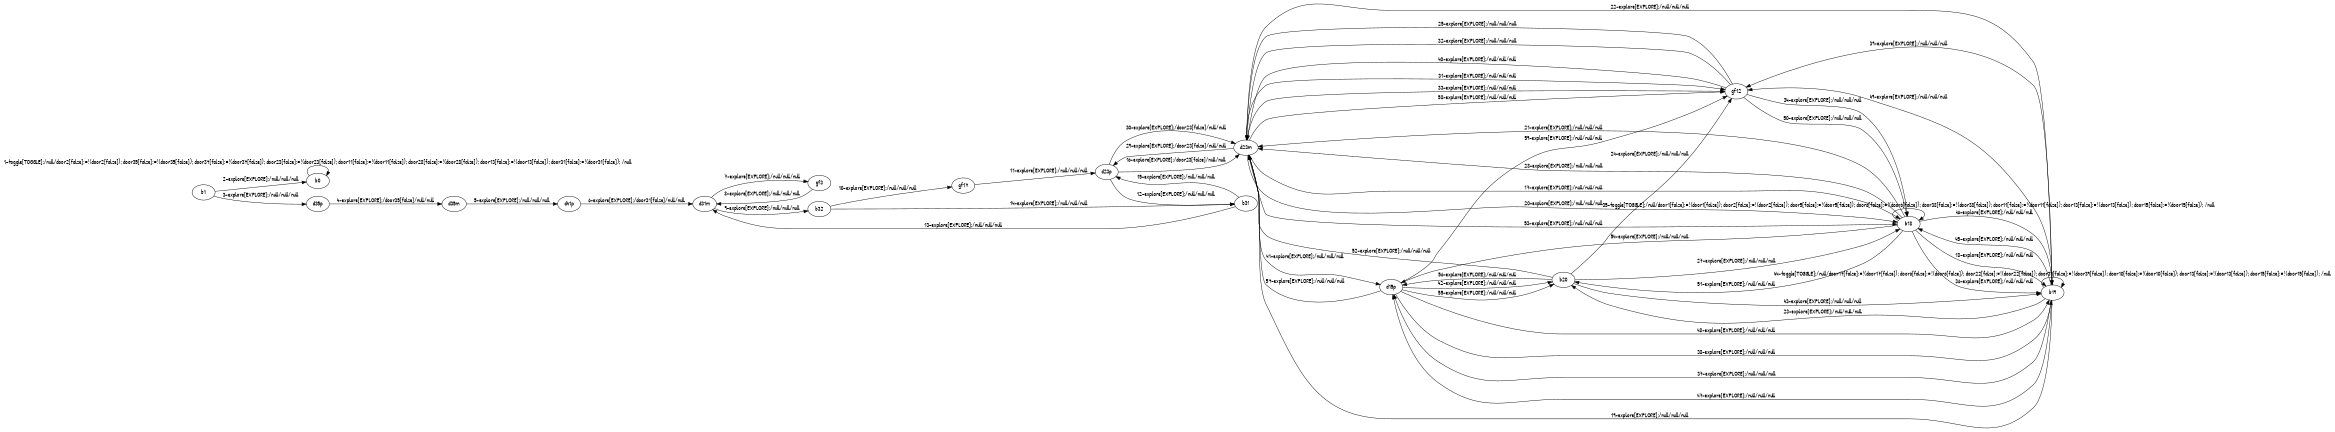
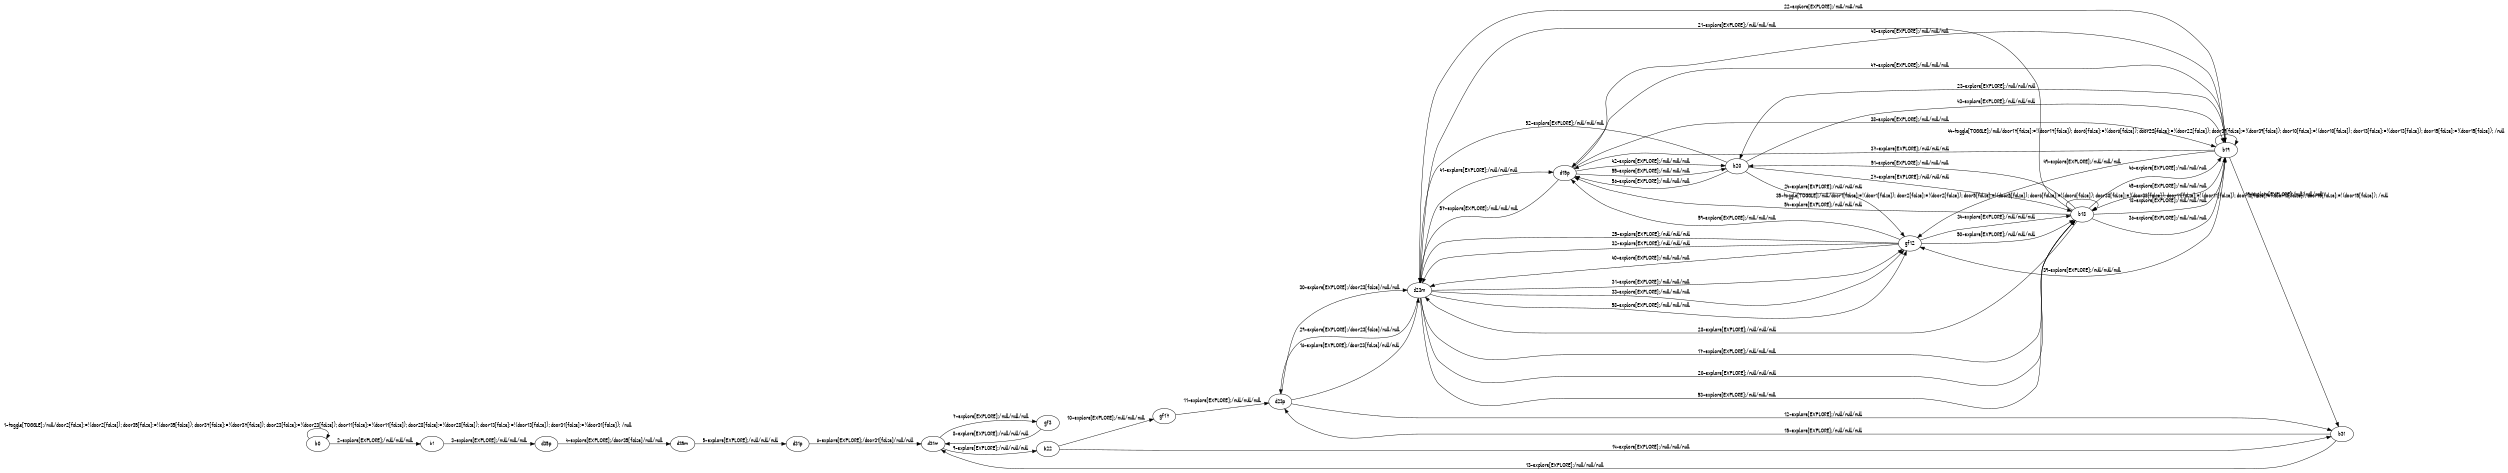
edge "d15p" -> "gf12": reversed
edge "b1" -> "b0": reversed
node "d41p": label "d41p" -> "d31p"
node "b32": label "b32" -> "b22"
edge "b19" -> "d23m": now "b19" -> "b31"
